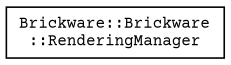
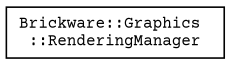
node "Brickware::Brickware ::RenderingManager": label "Brickware::Brickware ::RenderingManager" -> "Brickware::Graphics ::RenderingManager"
